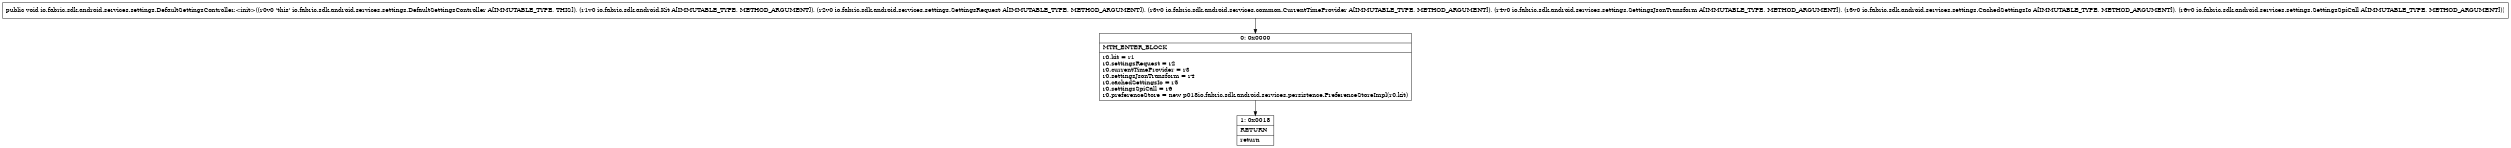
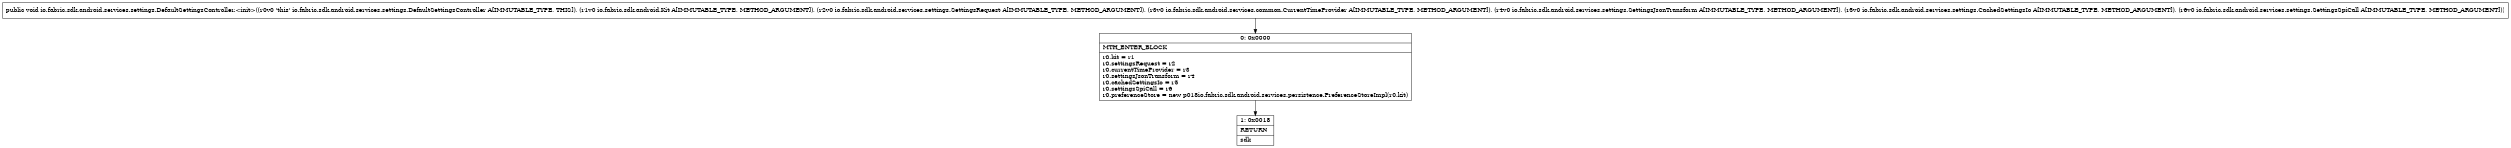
node "1: 0x0018": text "return" -> "sdk"
